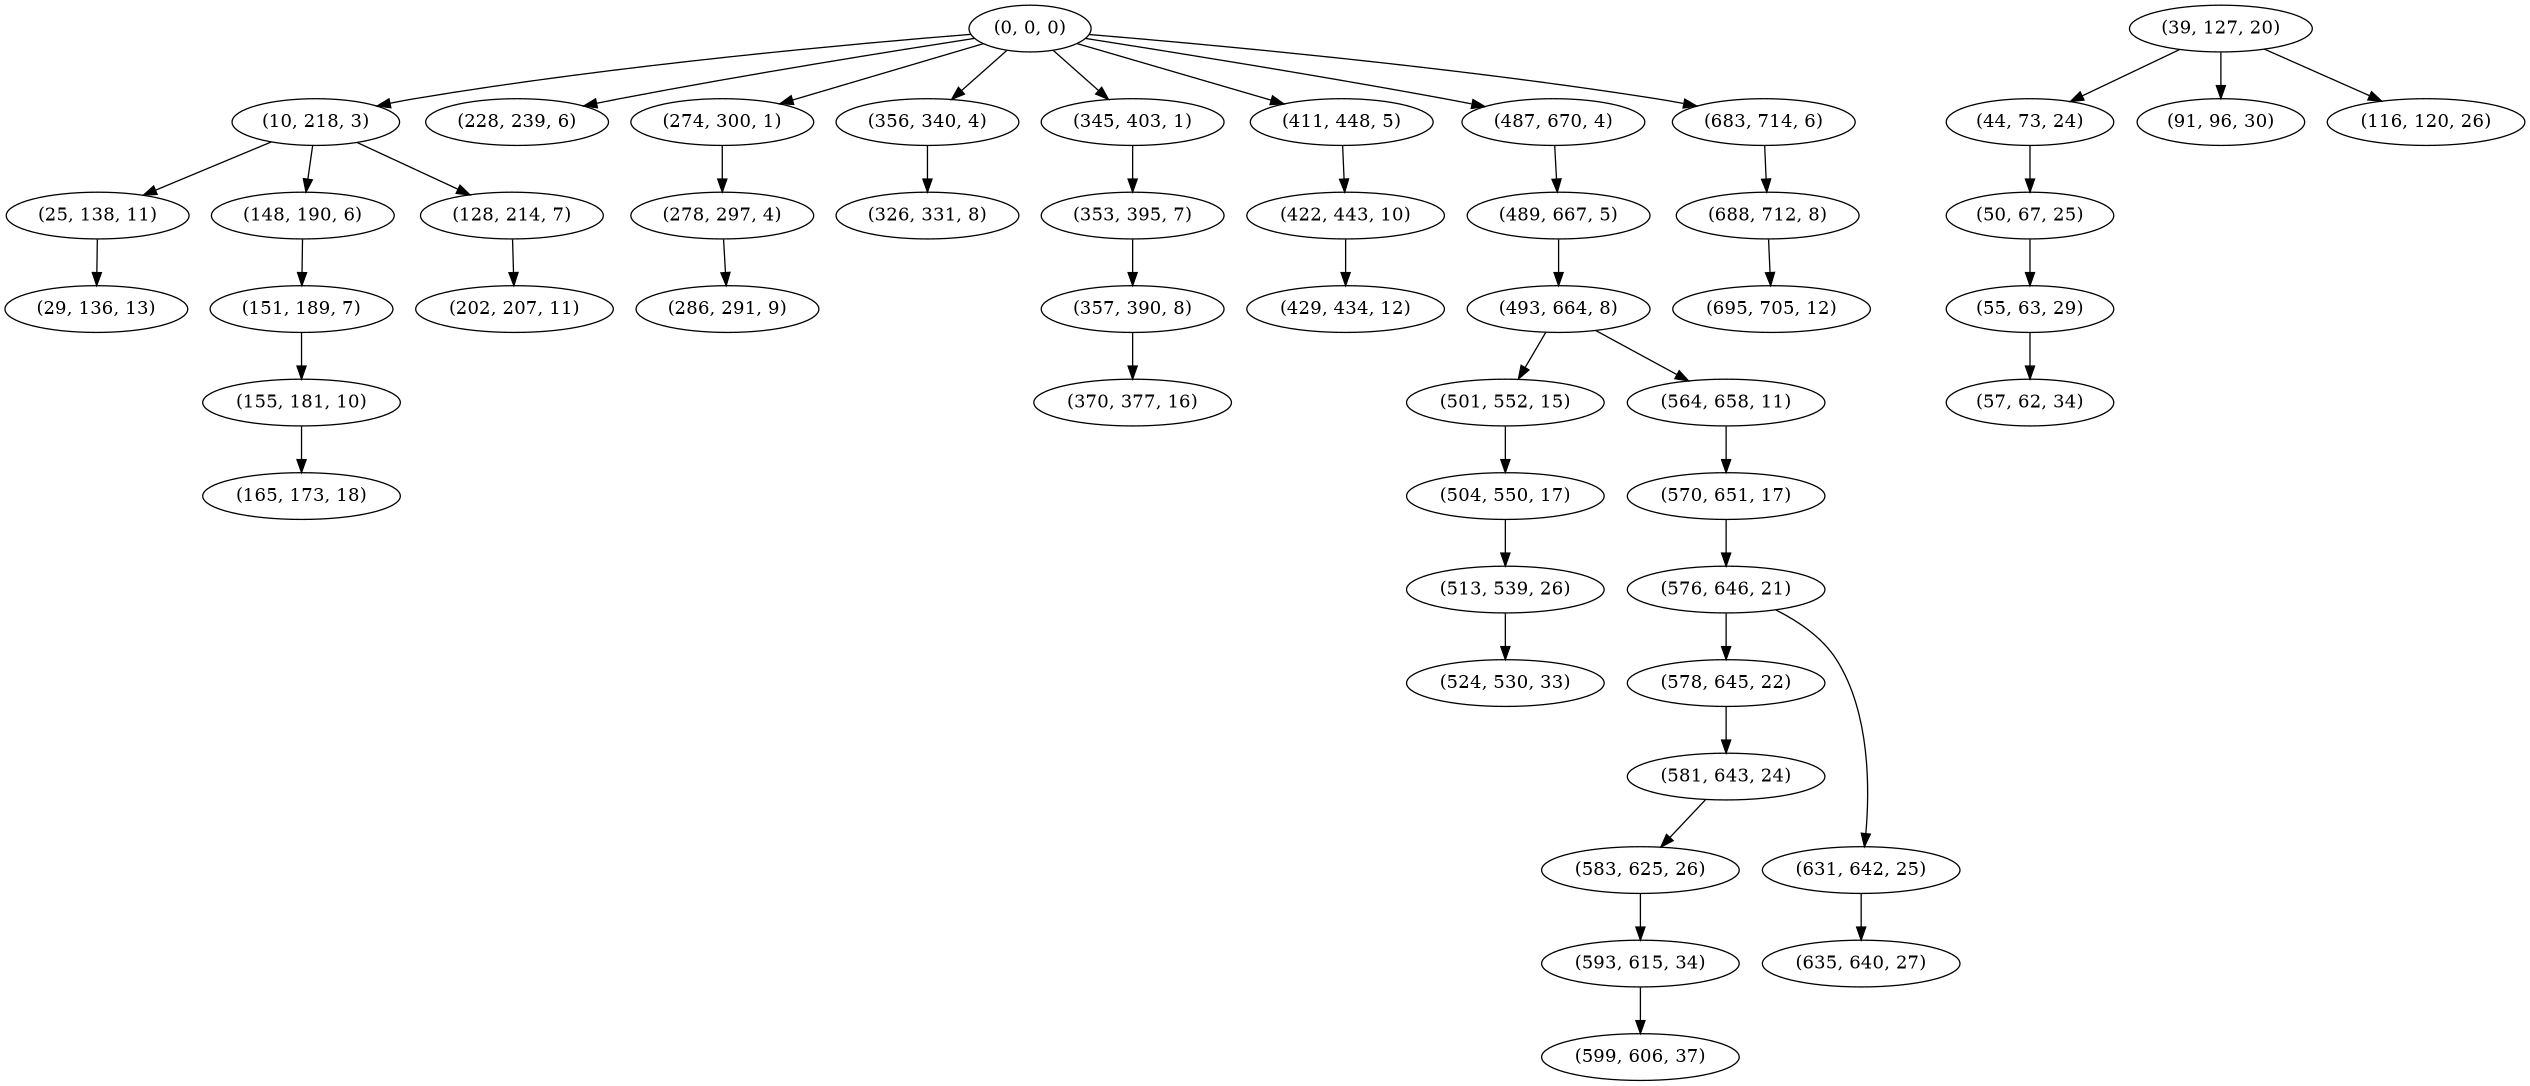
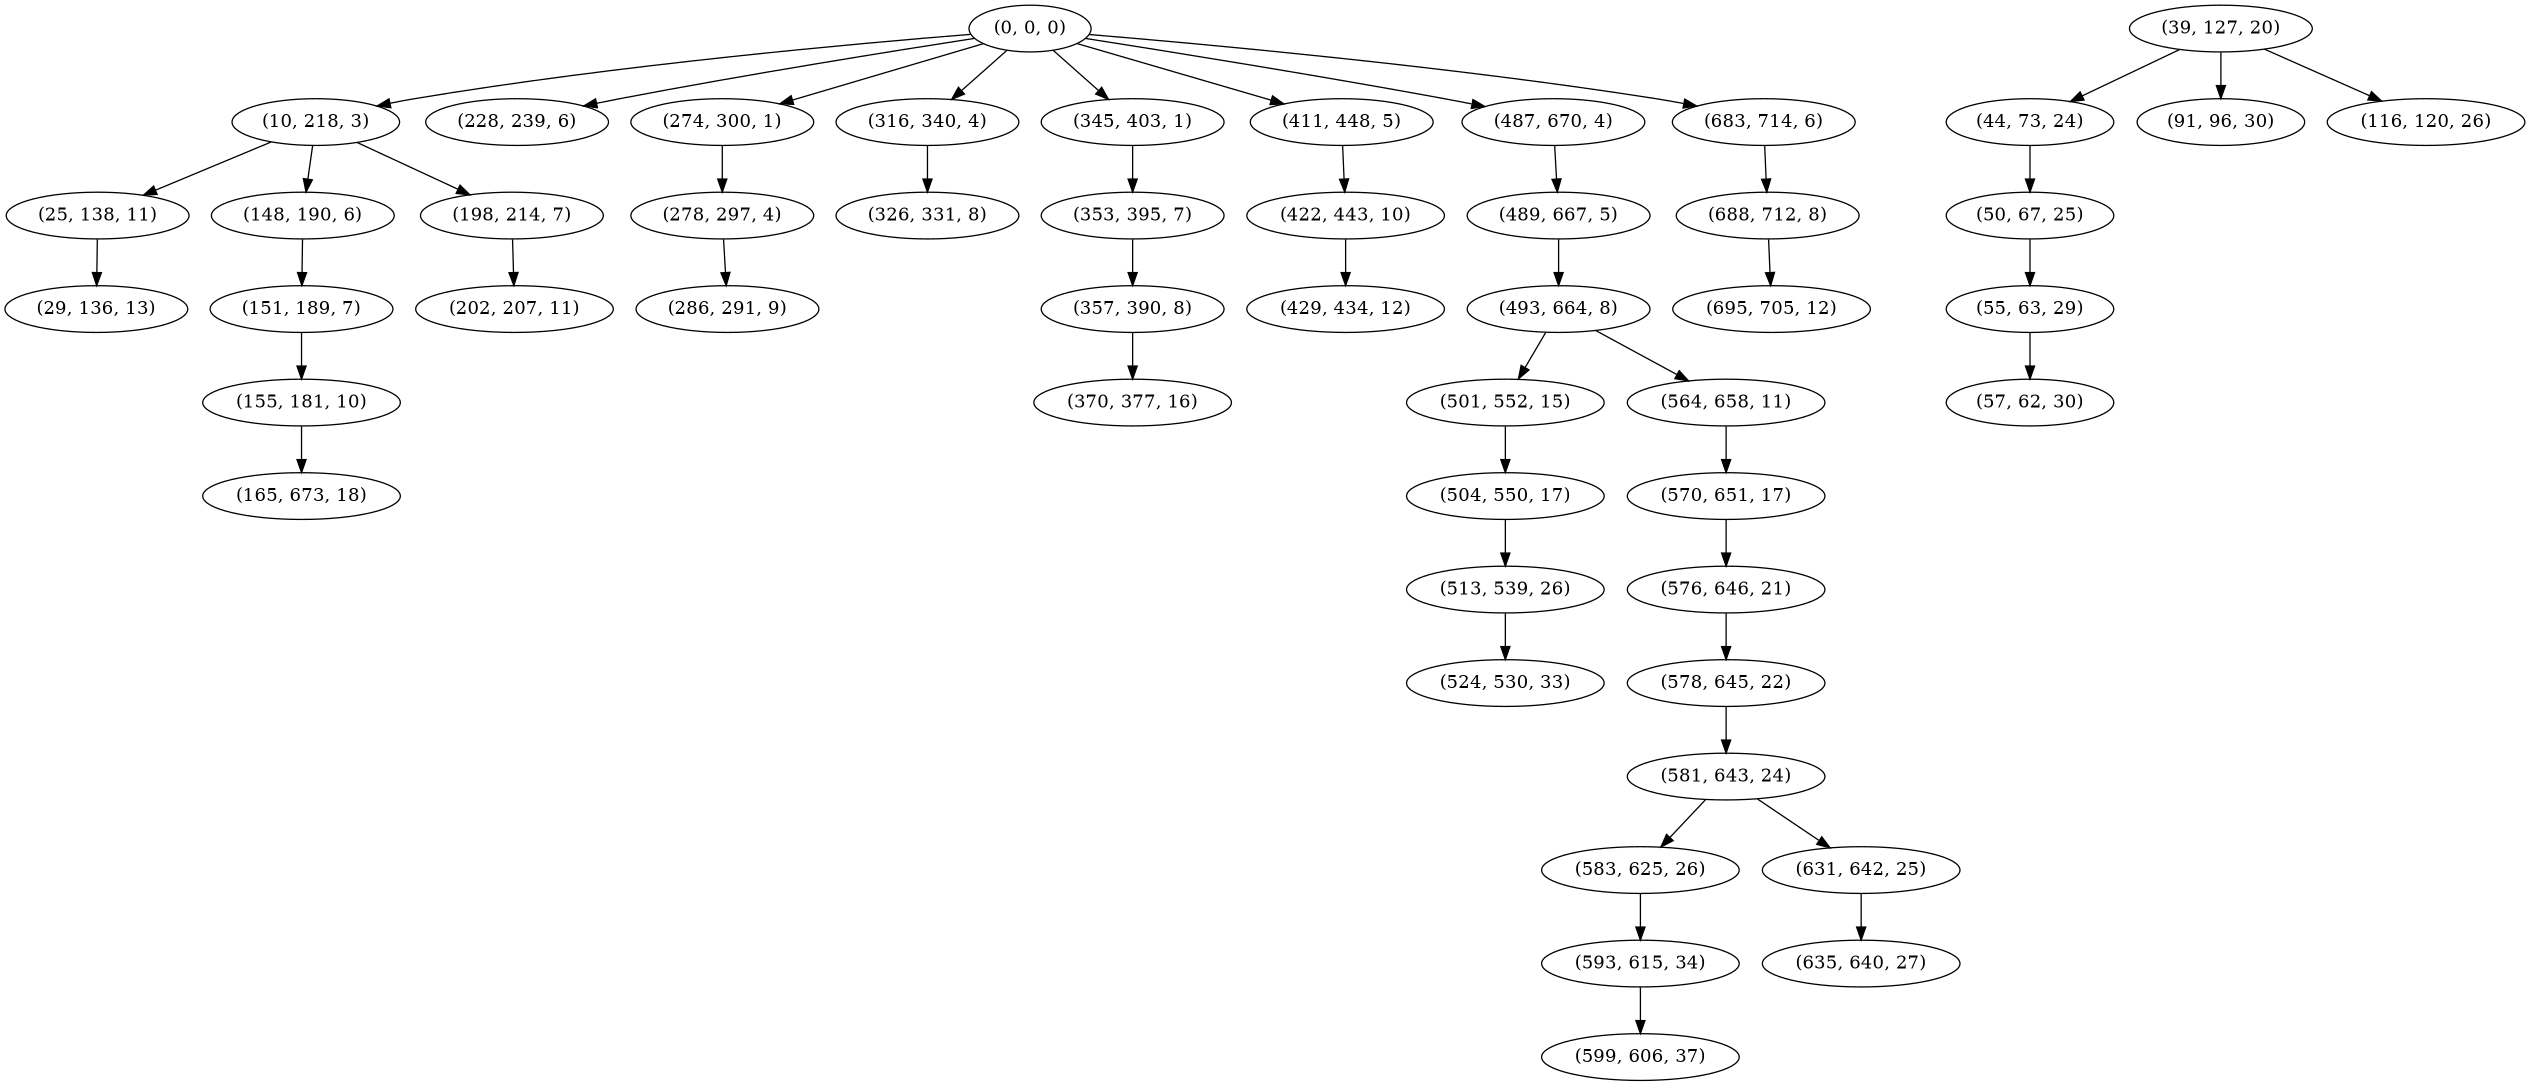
node "(356, 340, 4)": label "(356, 340, 4)" -> "(316, 340, 4)"
node "(128, 214, 7)": label "(128, 214, 7)" -> "(198, 214, 7)"
node "(57, 62, 34)": label "(57, 62, 34)" -> "(57, 62, 30)"
node "(165, 173, 18)": label "(165, 173, 18)" -> "(165, 673, 18)"
edge "(576, 646, 21)" -> "(631, 642, 25)": now "(581, 643, 24)" -> "(631, 642, 25)"
